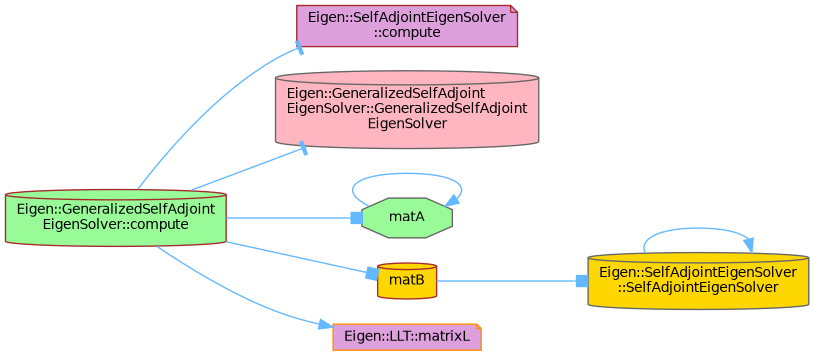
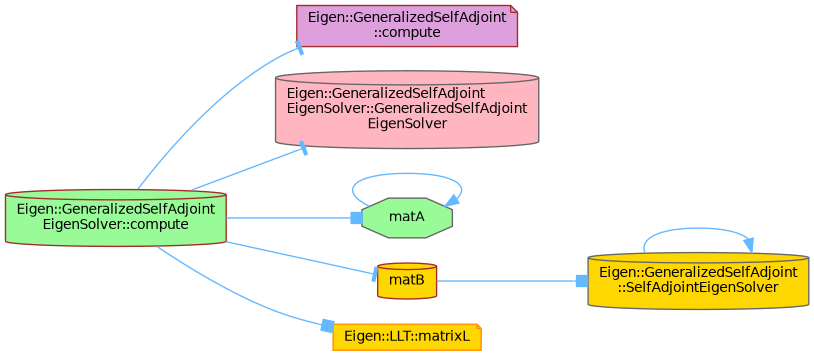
node "Eigen::SelfAdjointEigenSolver ::compute": label "Eigen::SelfAdjointEigenSolver ::compute" -> "Eigen::GeneralizedSelfAdjoint ::compute"
edge "Eigen::GeneralizedSelfAdjoint EigenSolver::compute" -> "matB": arrowhead box -> tee
node "Eigen::SelfAdjointEigenSolver ::SelfAdjointEigenSolver": label "Eigen::SelfAdjointEigenSolver ::SelfAdjointEigenSolver" -> "Eigen::GeneralizedSelfAdjoint ::SelfAdjointEigenSolver"
edge "Eigen::GeneralizedSelfAdjoint EigenSolver::compute" -> "Eigen::LLT::matrixL": arrowhead normal -> box
node "Eigen::LLT::matrixL": fillcolor plum -> gold
